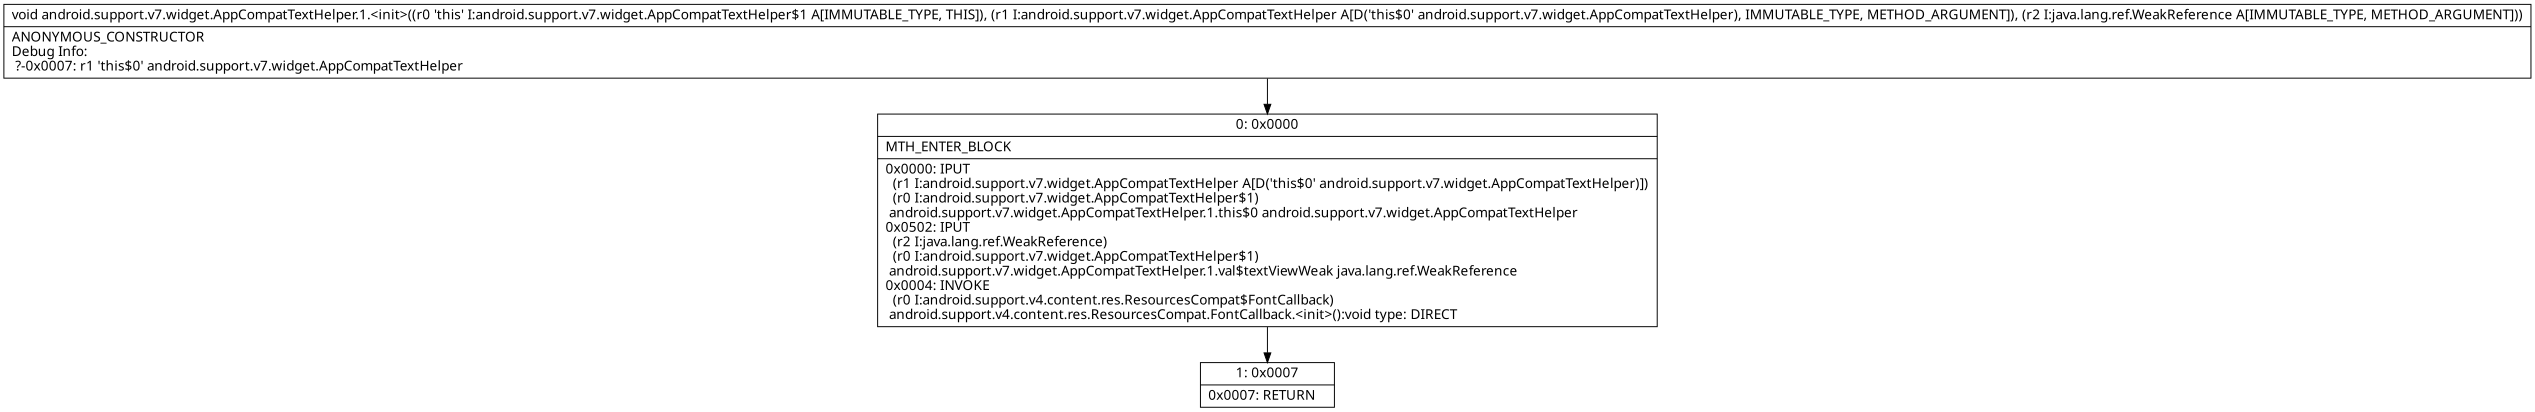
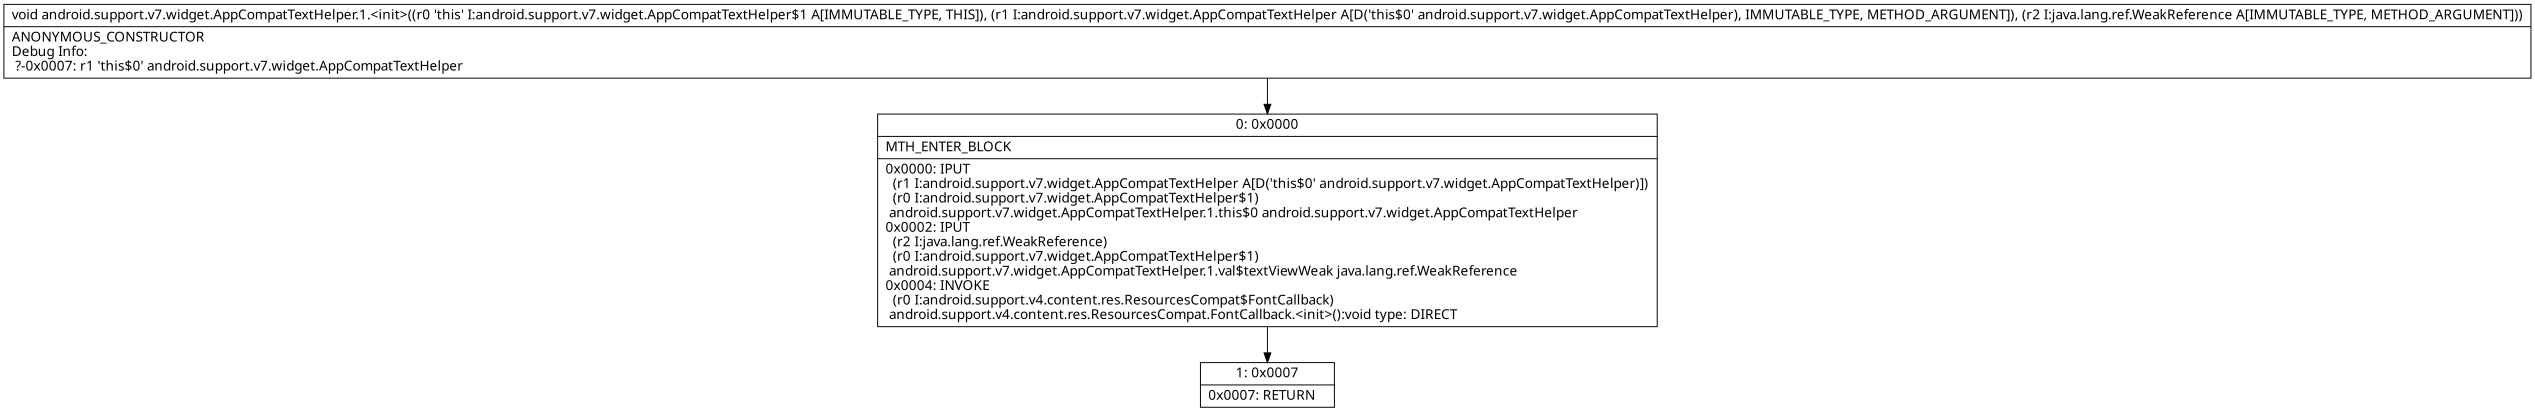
node "0: 0x0000": text "0x0502: IPUT" -> "0x0002: IPUT"
